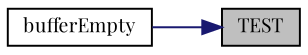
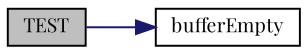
edge "bufferEmpty" -> "TEST": reversed
